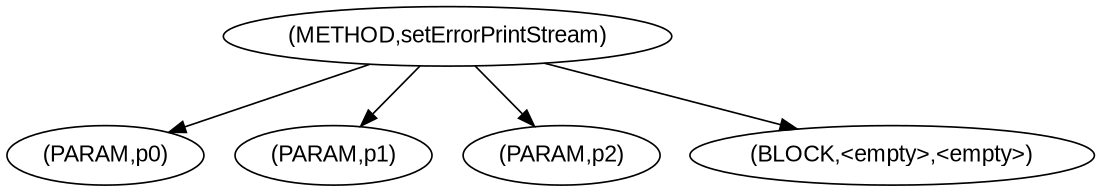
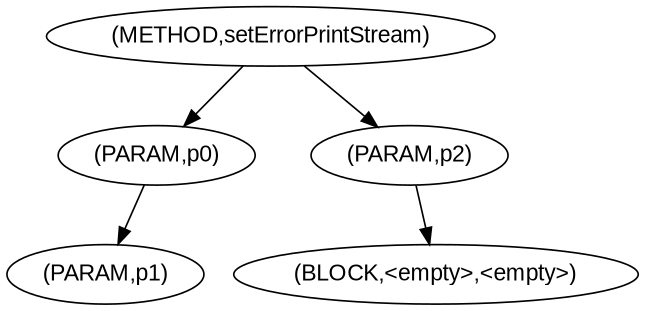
edge "(METHOD,setErrorPrintStream)" -> "(PARAM,p1)": now "(PARAM,p0)" -> "(PARAM,p1)"
edge "(METHOD,setErrorPrintStream)" -> "(BLOCK,<empty>,<empty>)": now "(PARAM,p2)" -> "(BLOCK,<empty>,<empty>)"
